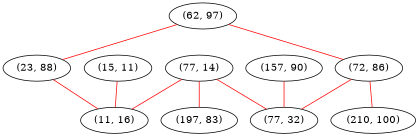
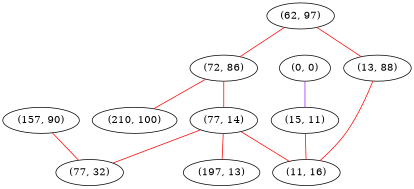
node "(23, 88)": label "(23, 88)" -> "(13, 88)"
node "(0, 0)": added
edge "(72, 86)" -- "(77, 32)": now "(72, 86)" -- "(77, 14)"
node "(197, 83)": label "(197, 83)" -> "(197, 13)"
